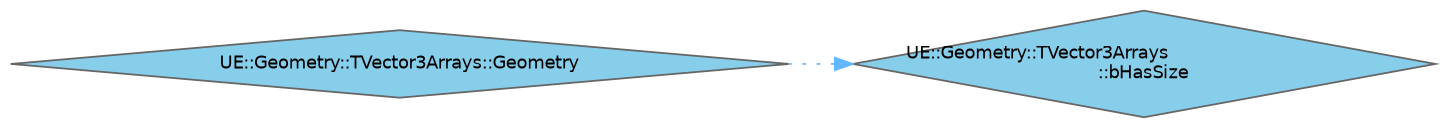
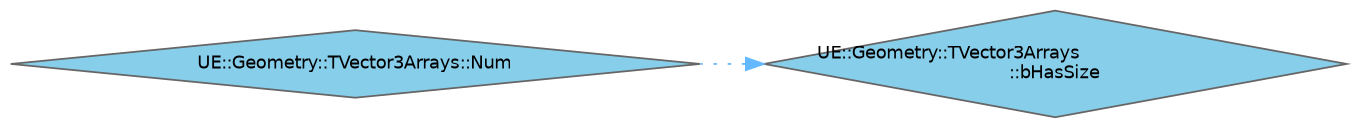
node "UE::Geometry::TVector3Arrays::Geometry": label "UE::Geometry::TVector3Arrays::Geometry" -> "UE::Geometry::TVector3Arrays::Num"
